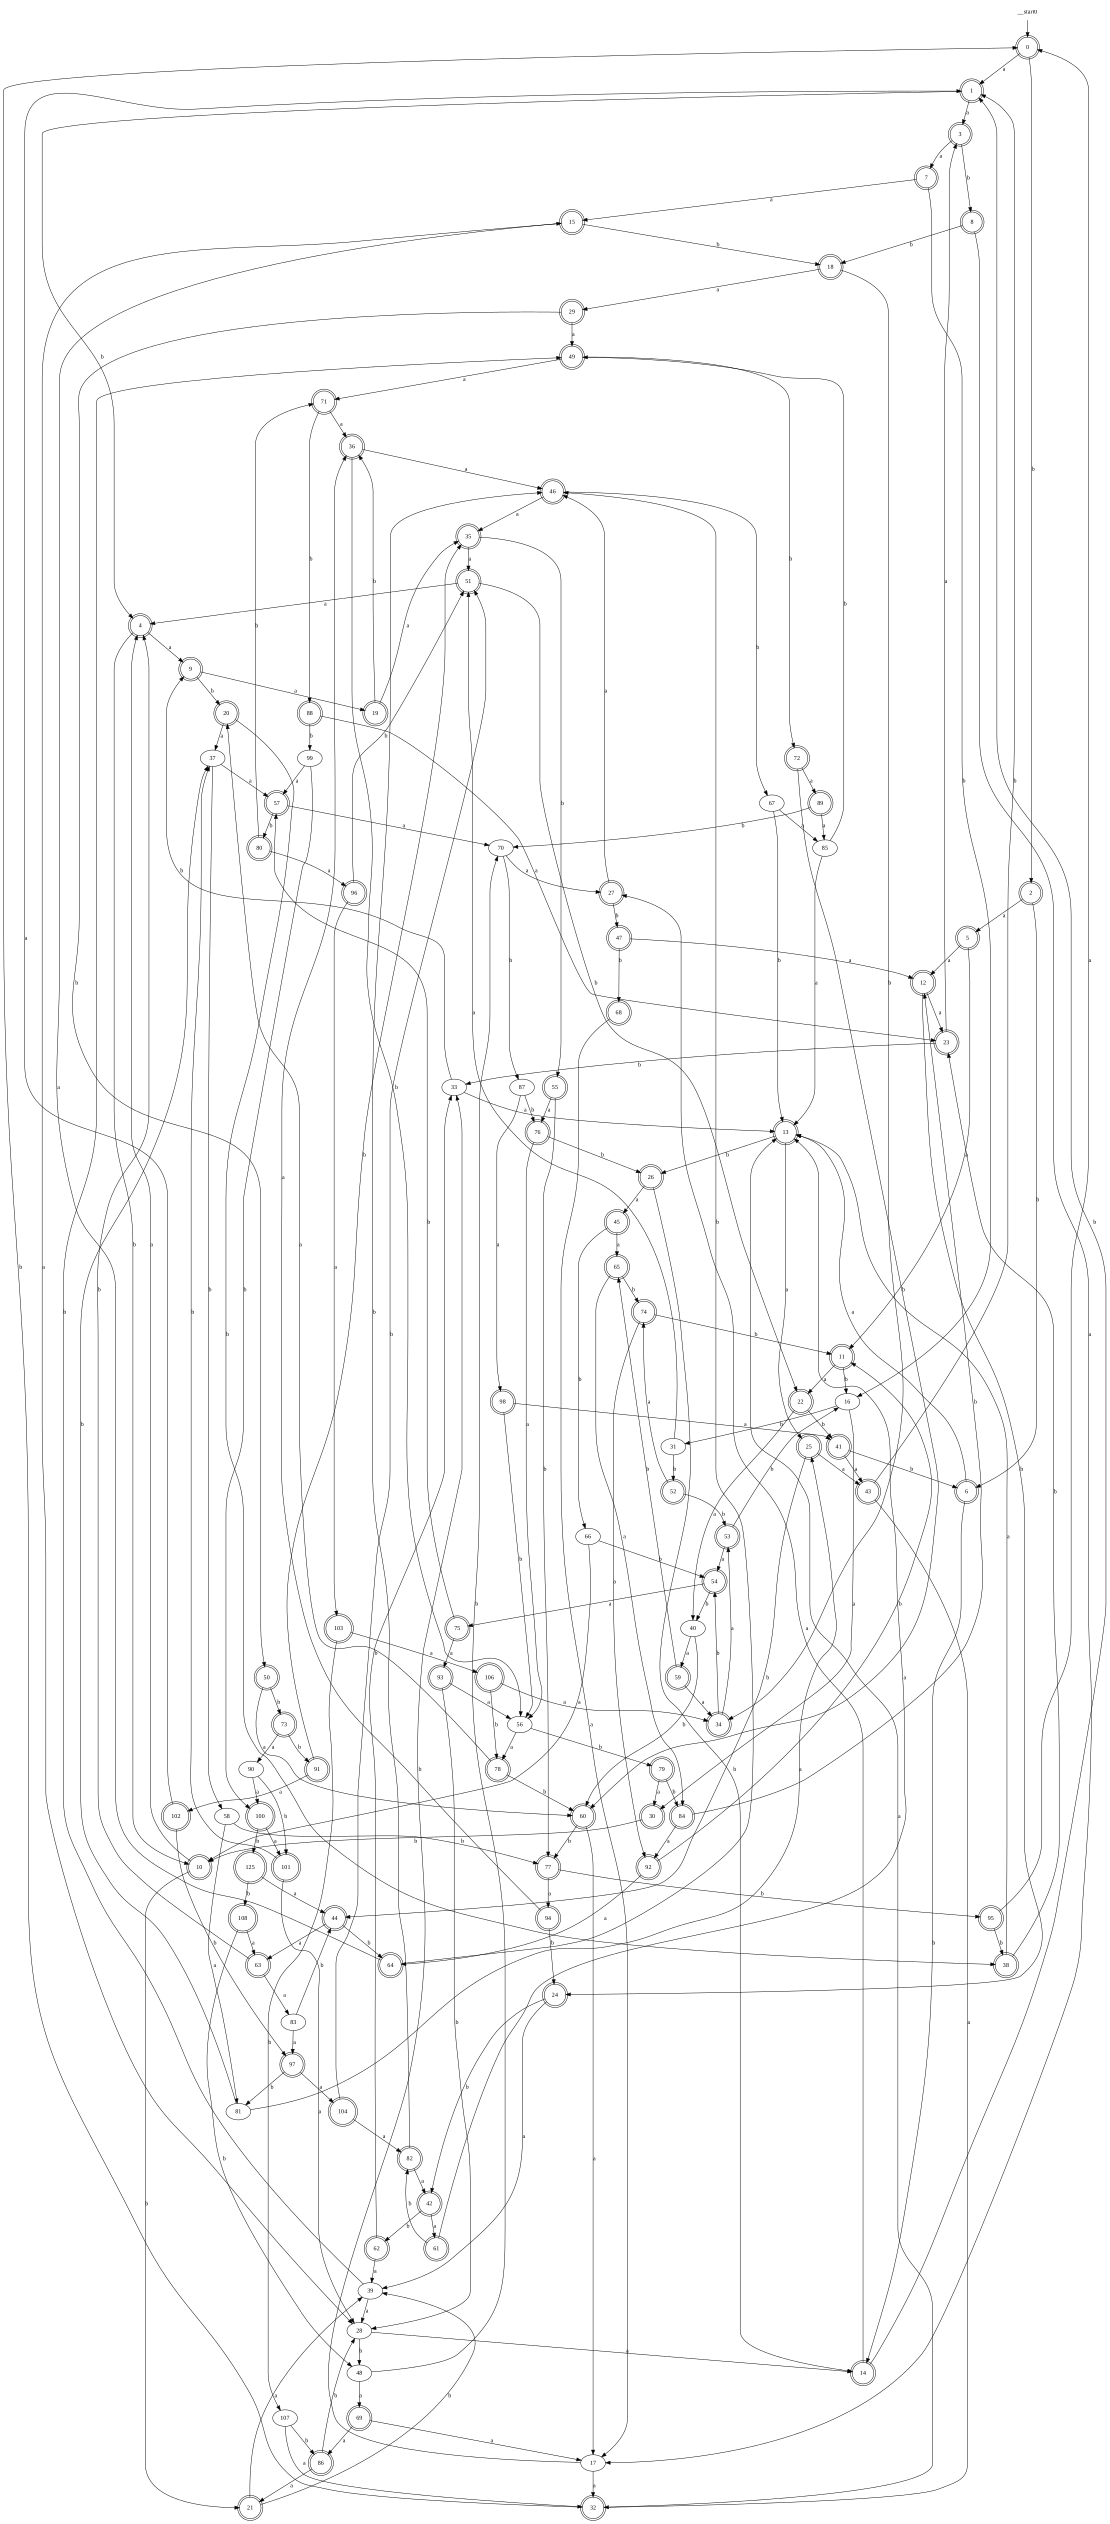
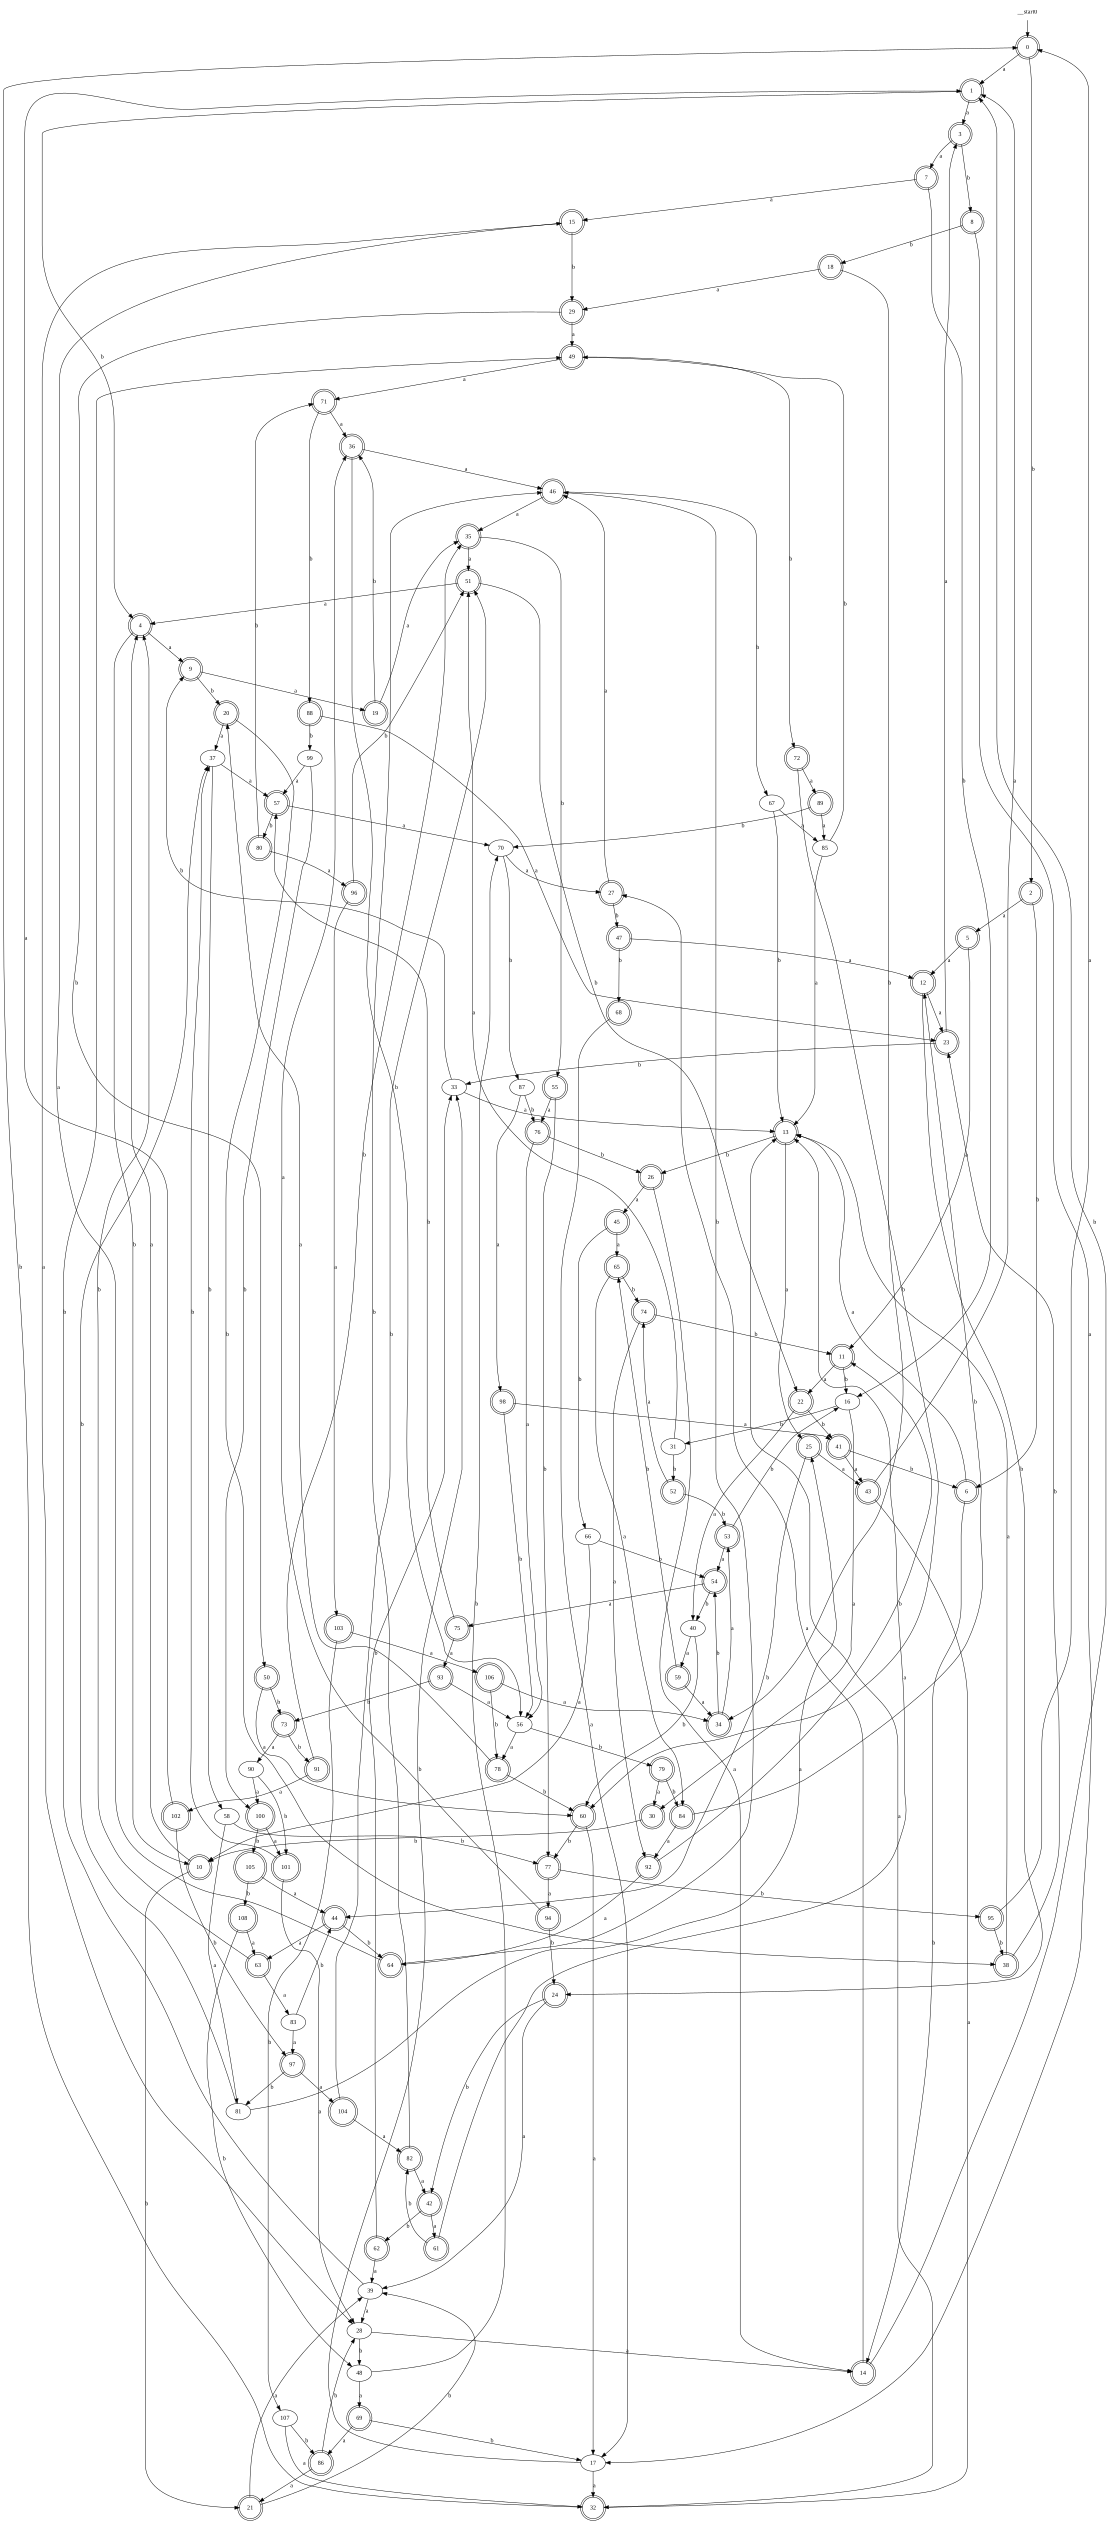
edge "15" -> "18": now "15" -> "29"
edge "43" -> "1": label "b" -> "a"
edge "26" -> "14": label "b" -> "a"
node "125": label "125" -> "105"
edge "93" -> "28": now "93" -> "73"
edge "69" -> "17": label "a" -> "b"
